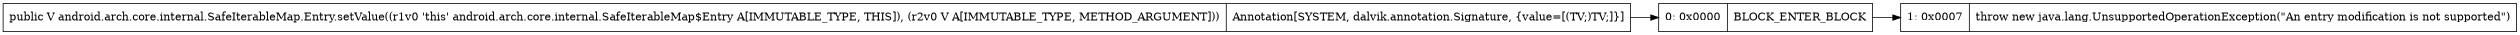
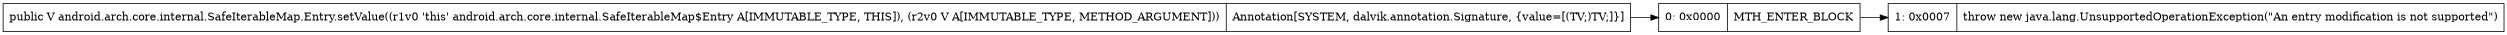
node "0: 0x0000": text "BLOCK_ENTER_BLOCK" -> "MTH_ENTER_BLOCK"
